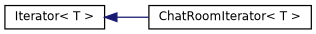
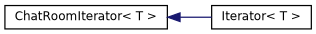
edge "ChatRoomIterator< T >" -> "Iterator< T >": reversed
